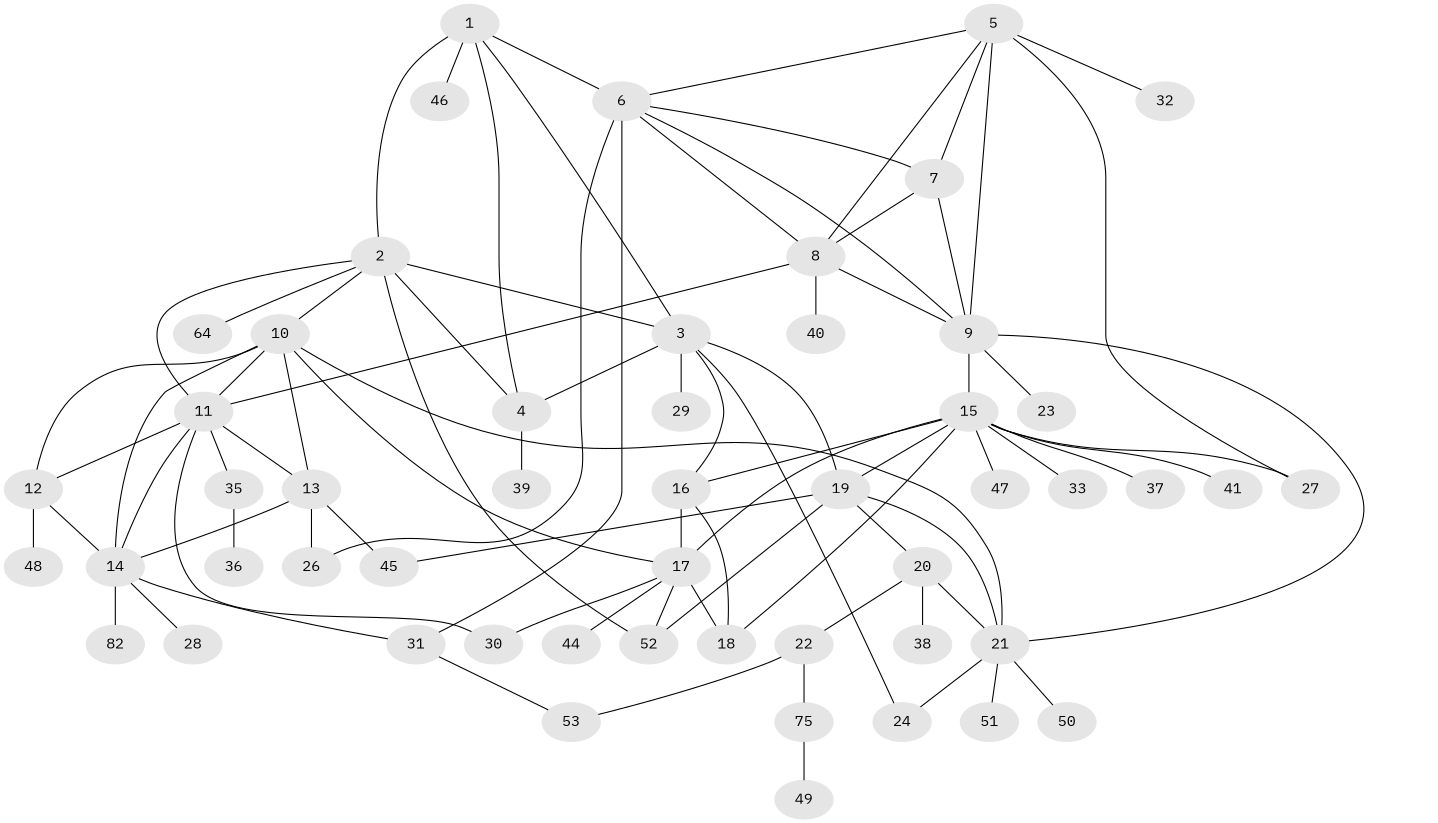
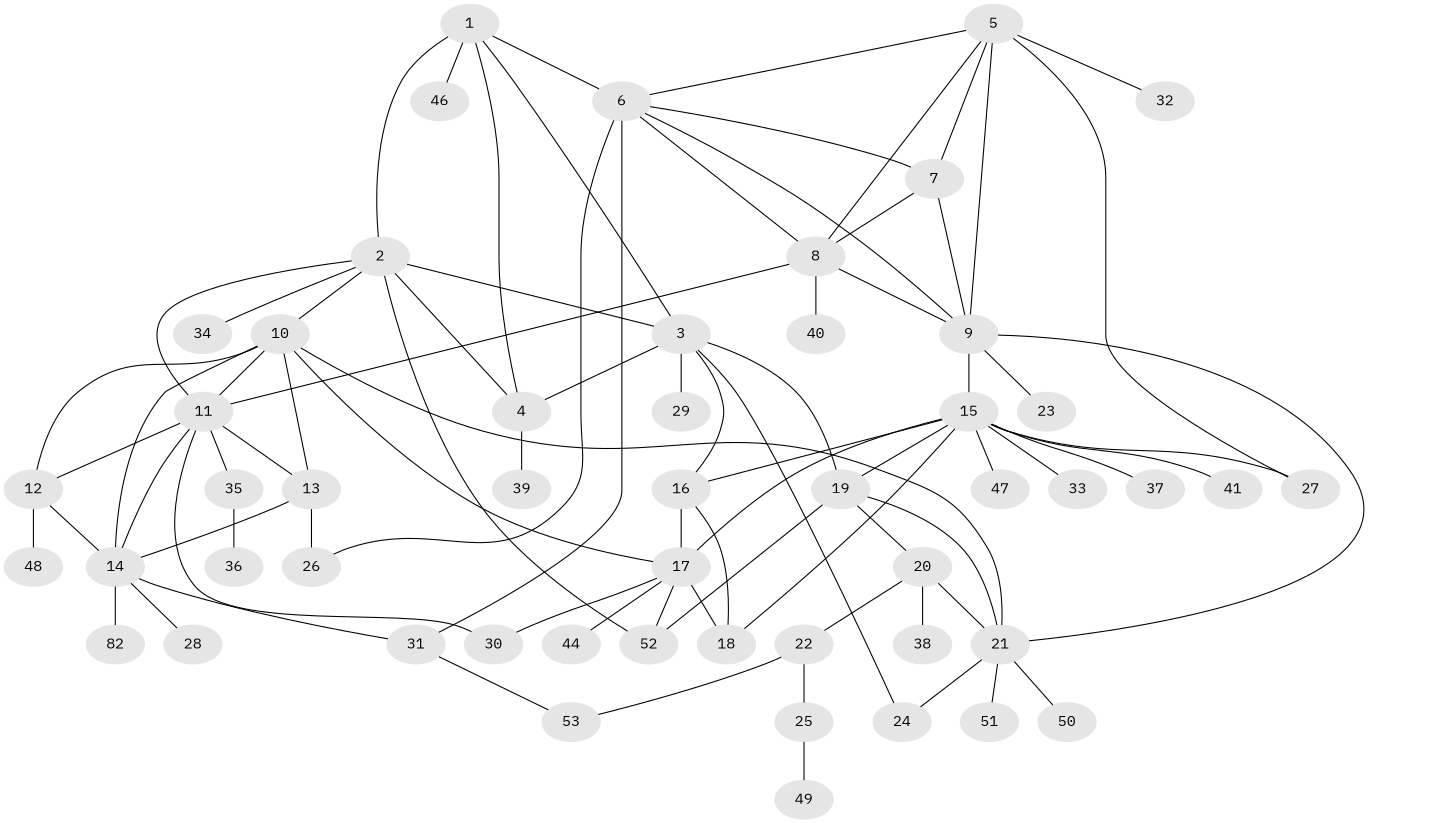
node "64": label "64" -> "34"
node "45": removed
node "75": label "75" -> "25"
